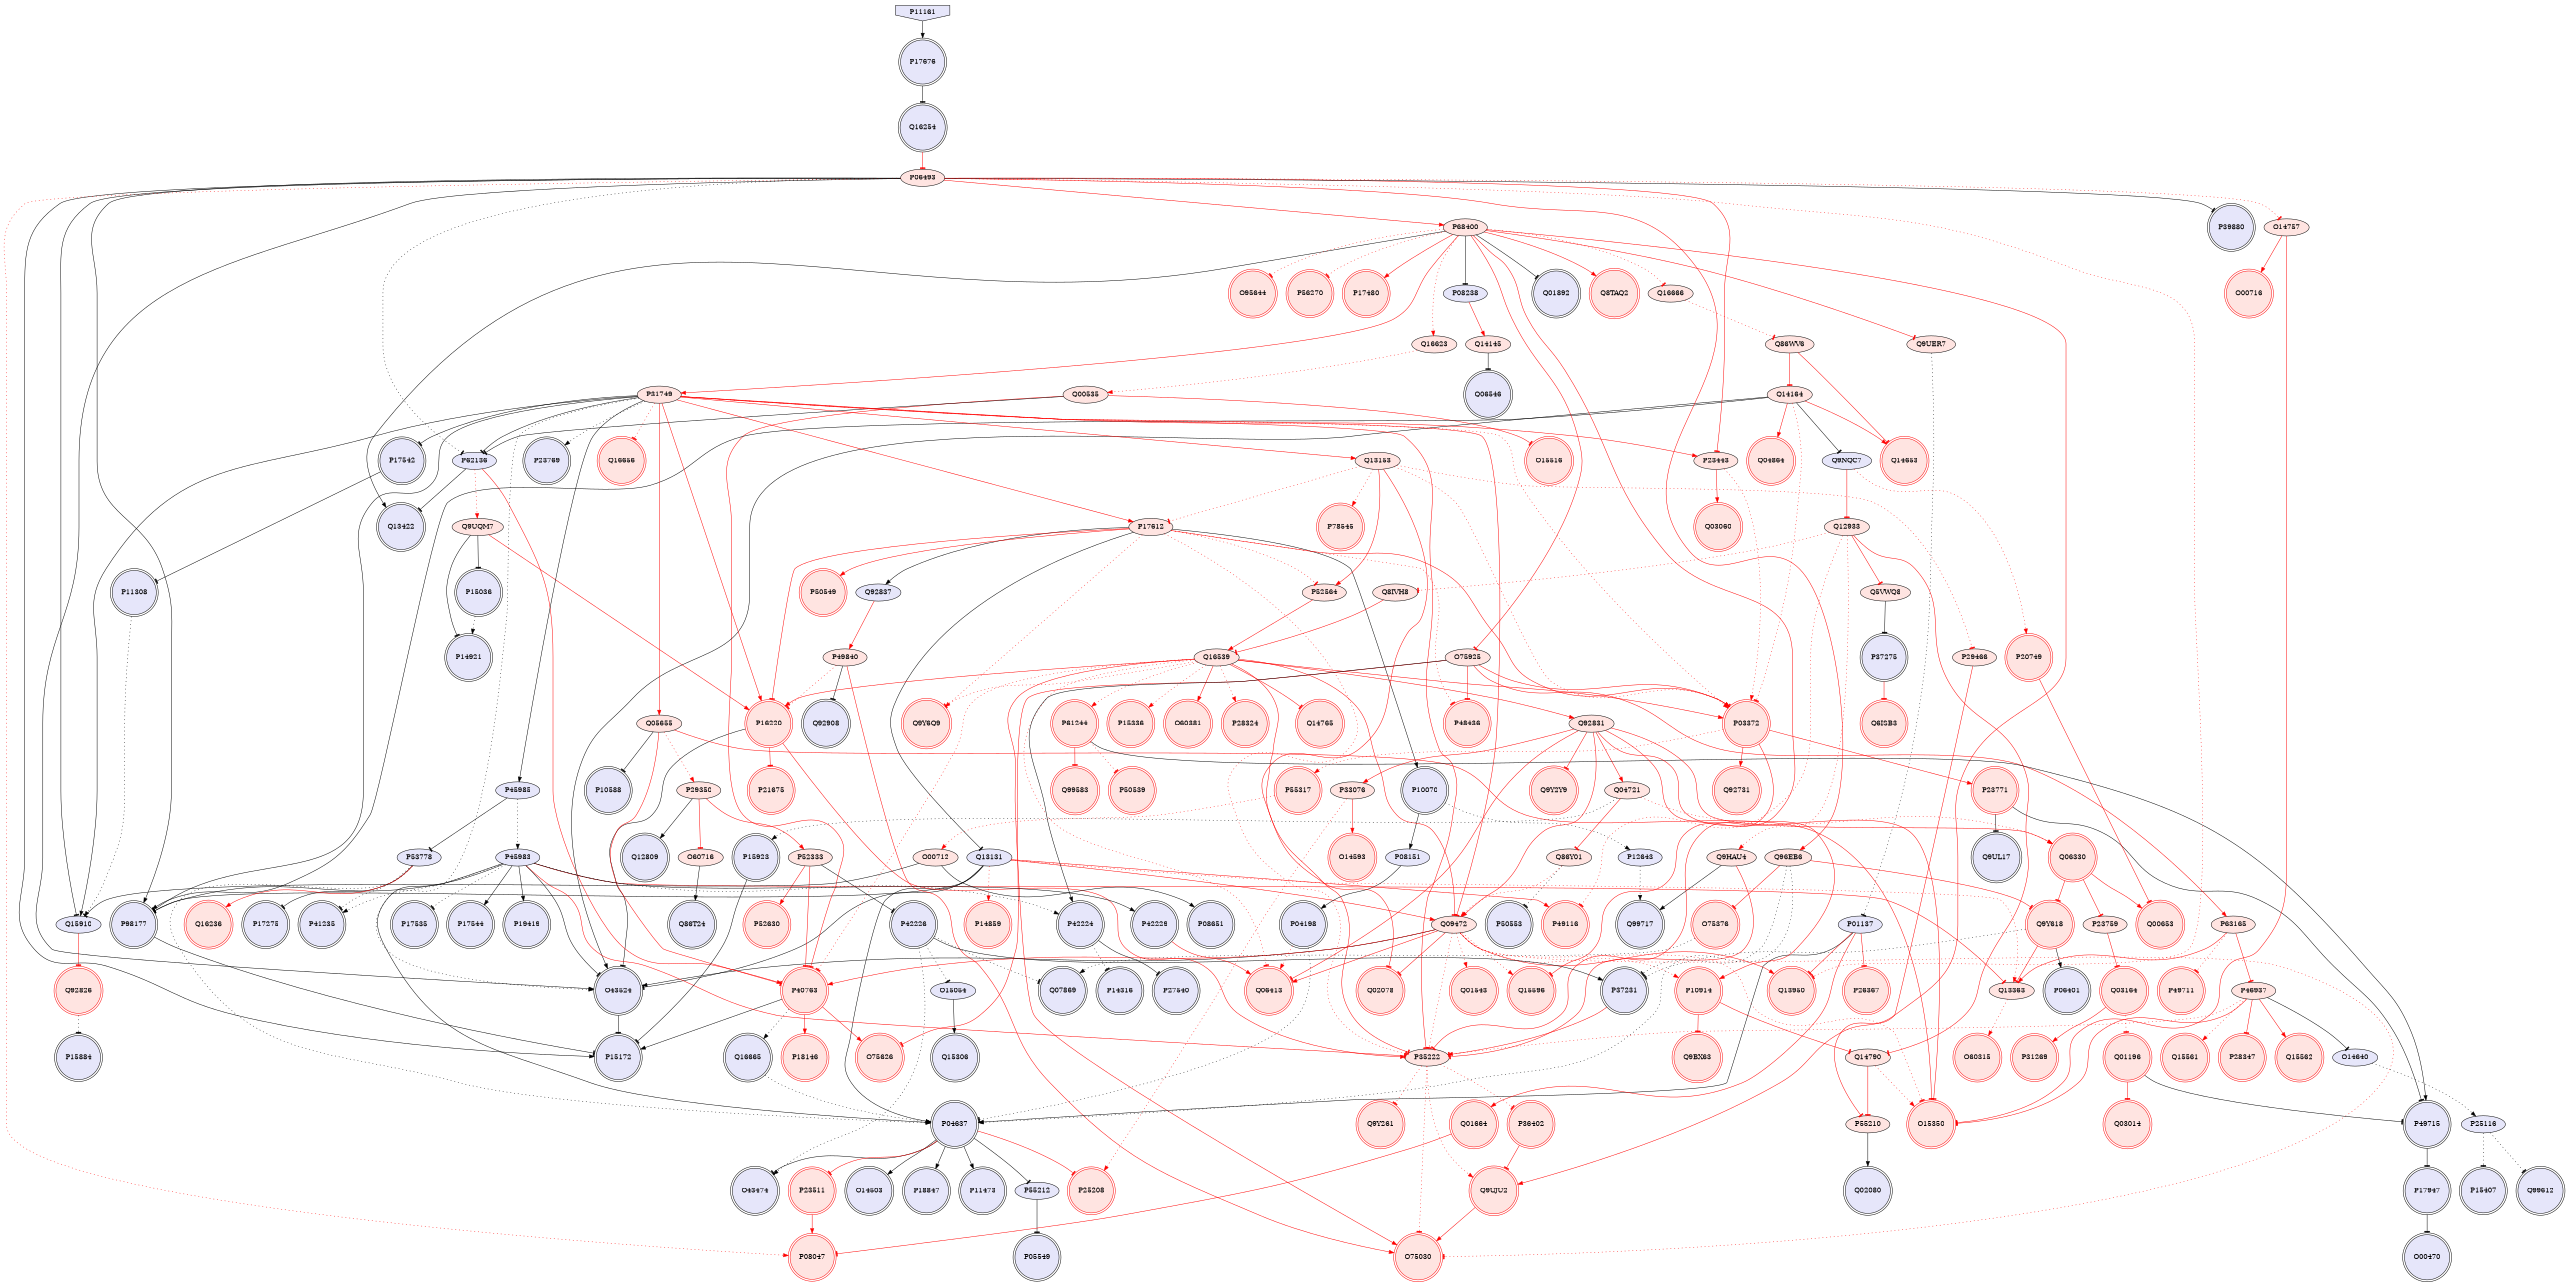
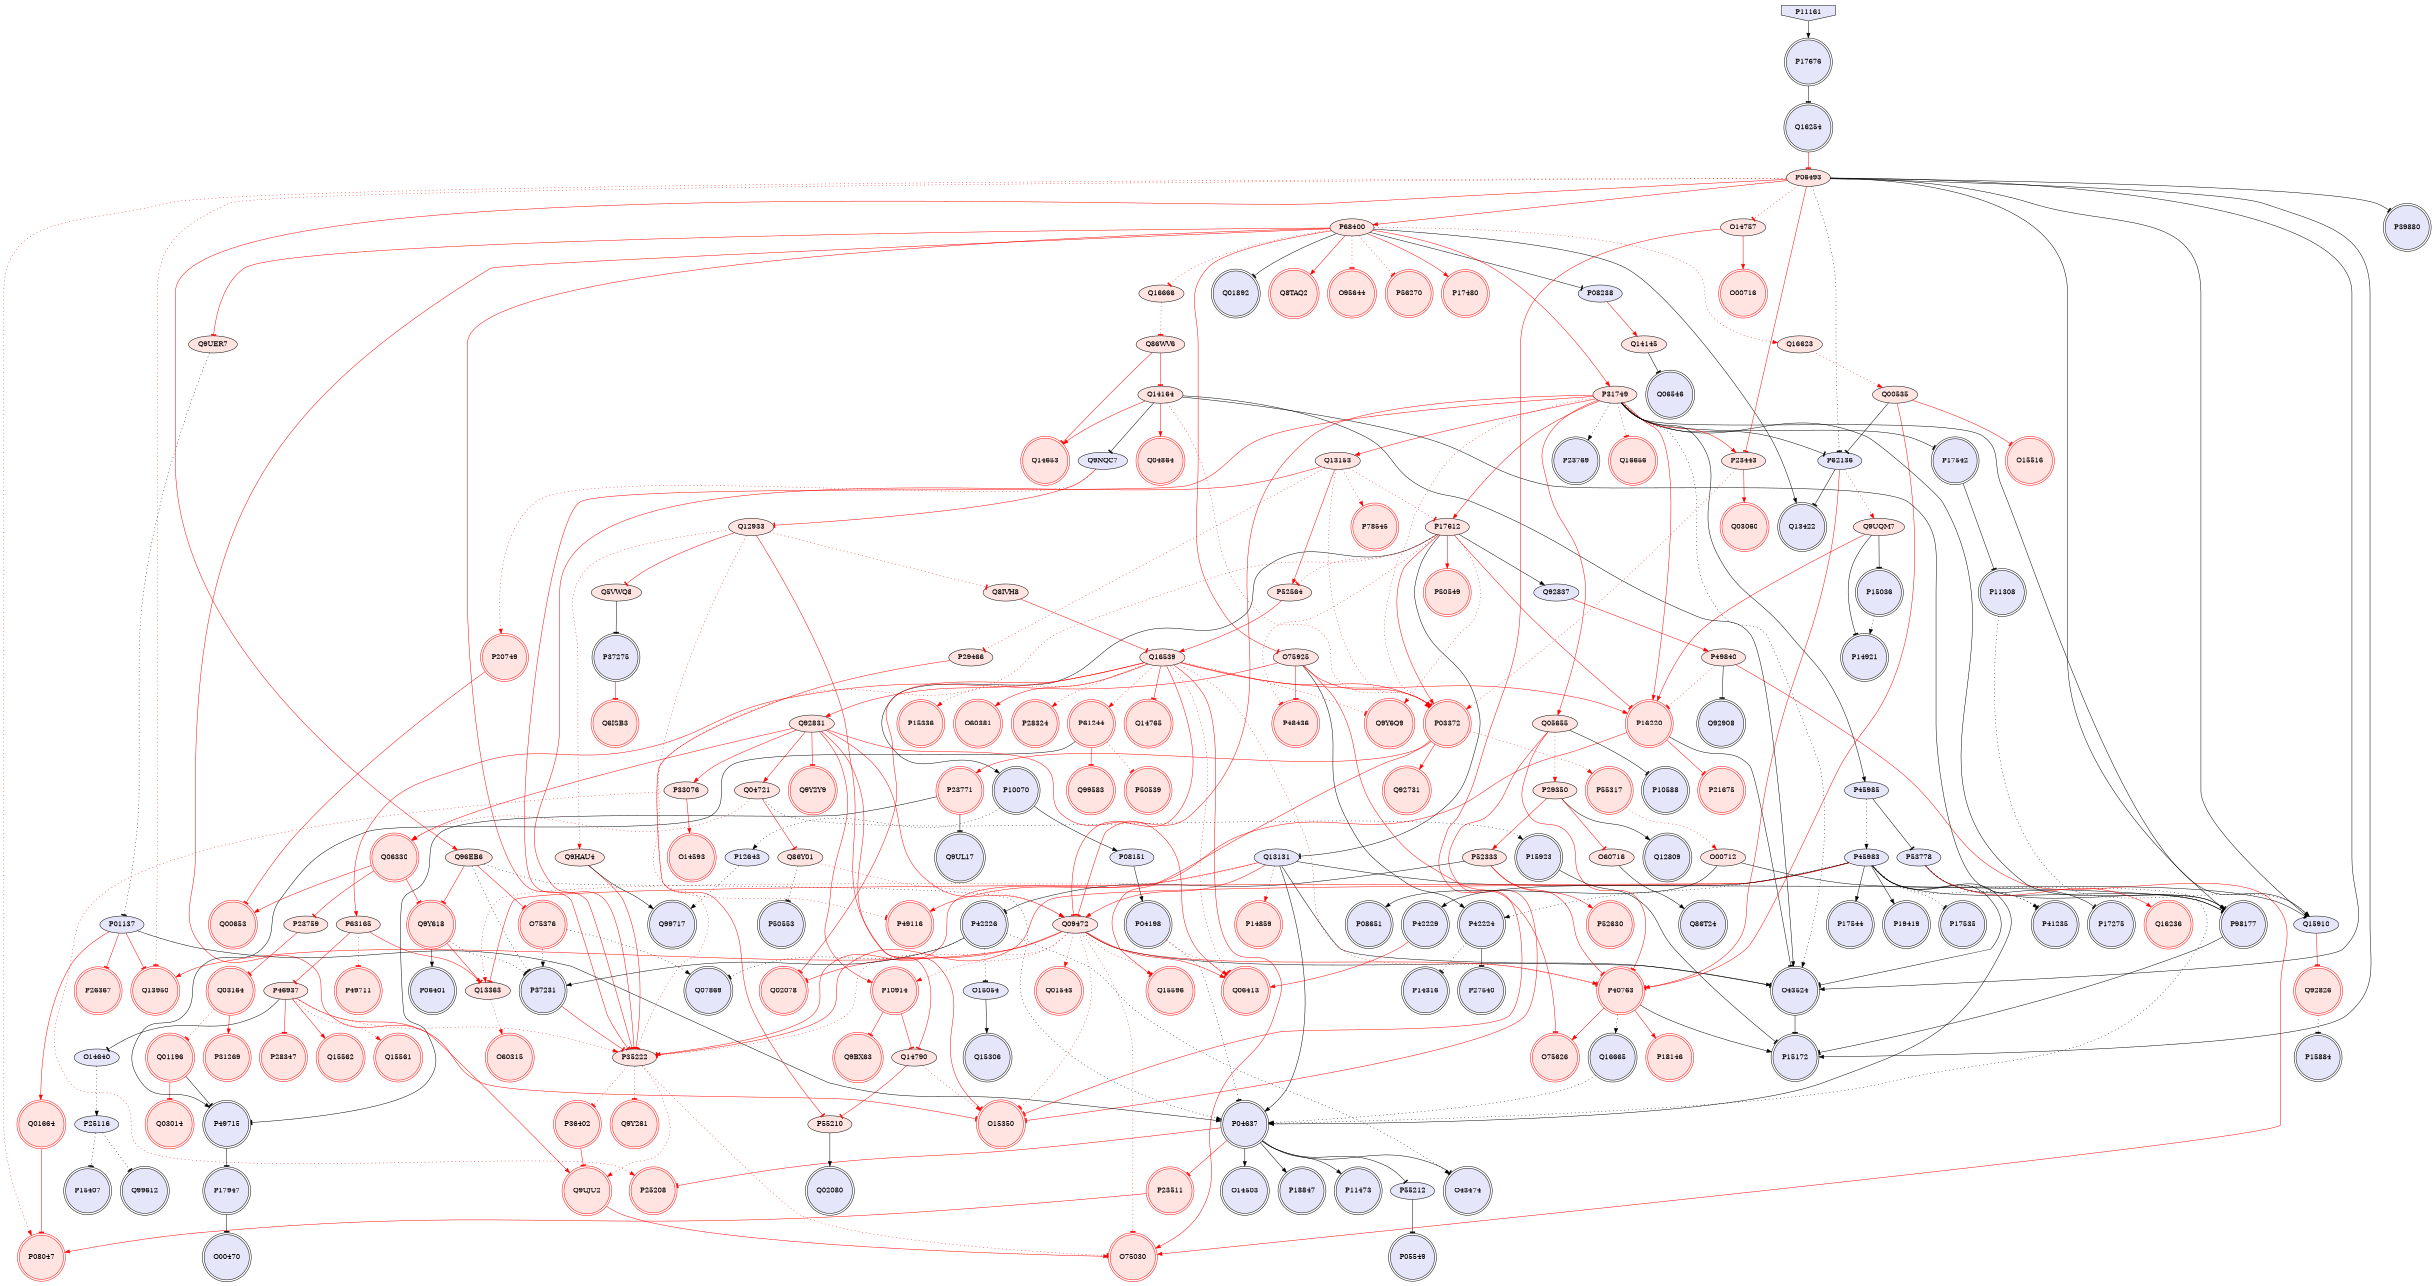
edge "O75376" -> "P37231": added
